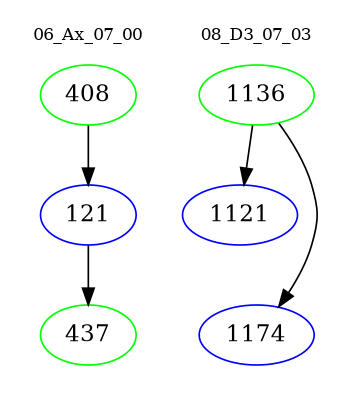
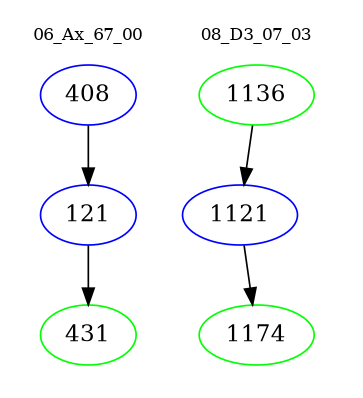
cluster "06_Ax_07_00": label "06_Ax_07_00" -> "06_Ax_67_00"
node "408": color green -> blue
edge "1136" -> "1174": now "1121" -> "1174"
node "437": label "437" -> "431"
node "1174": color blue -> green
